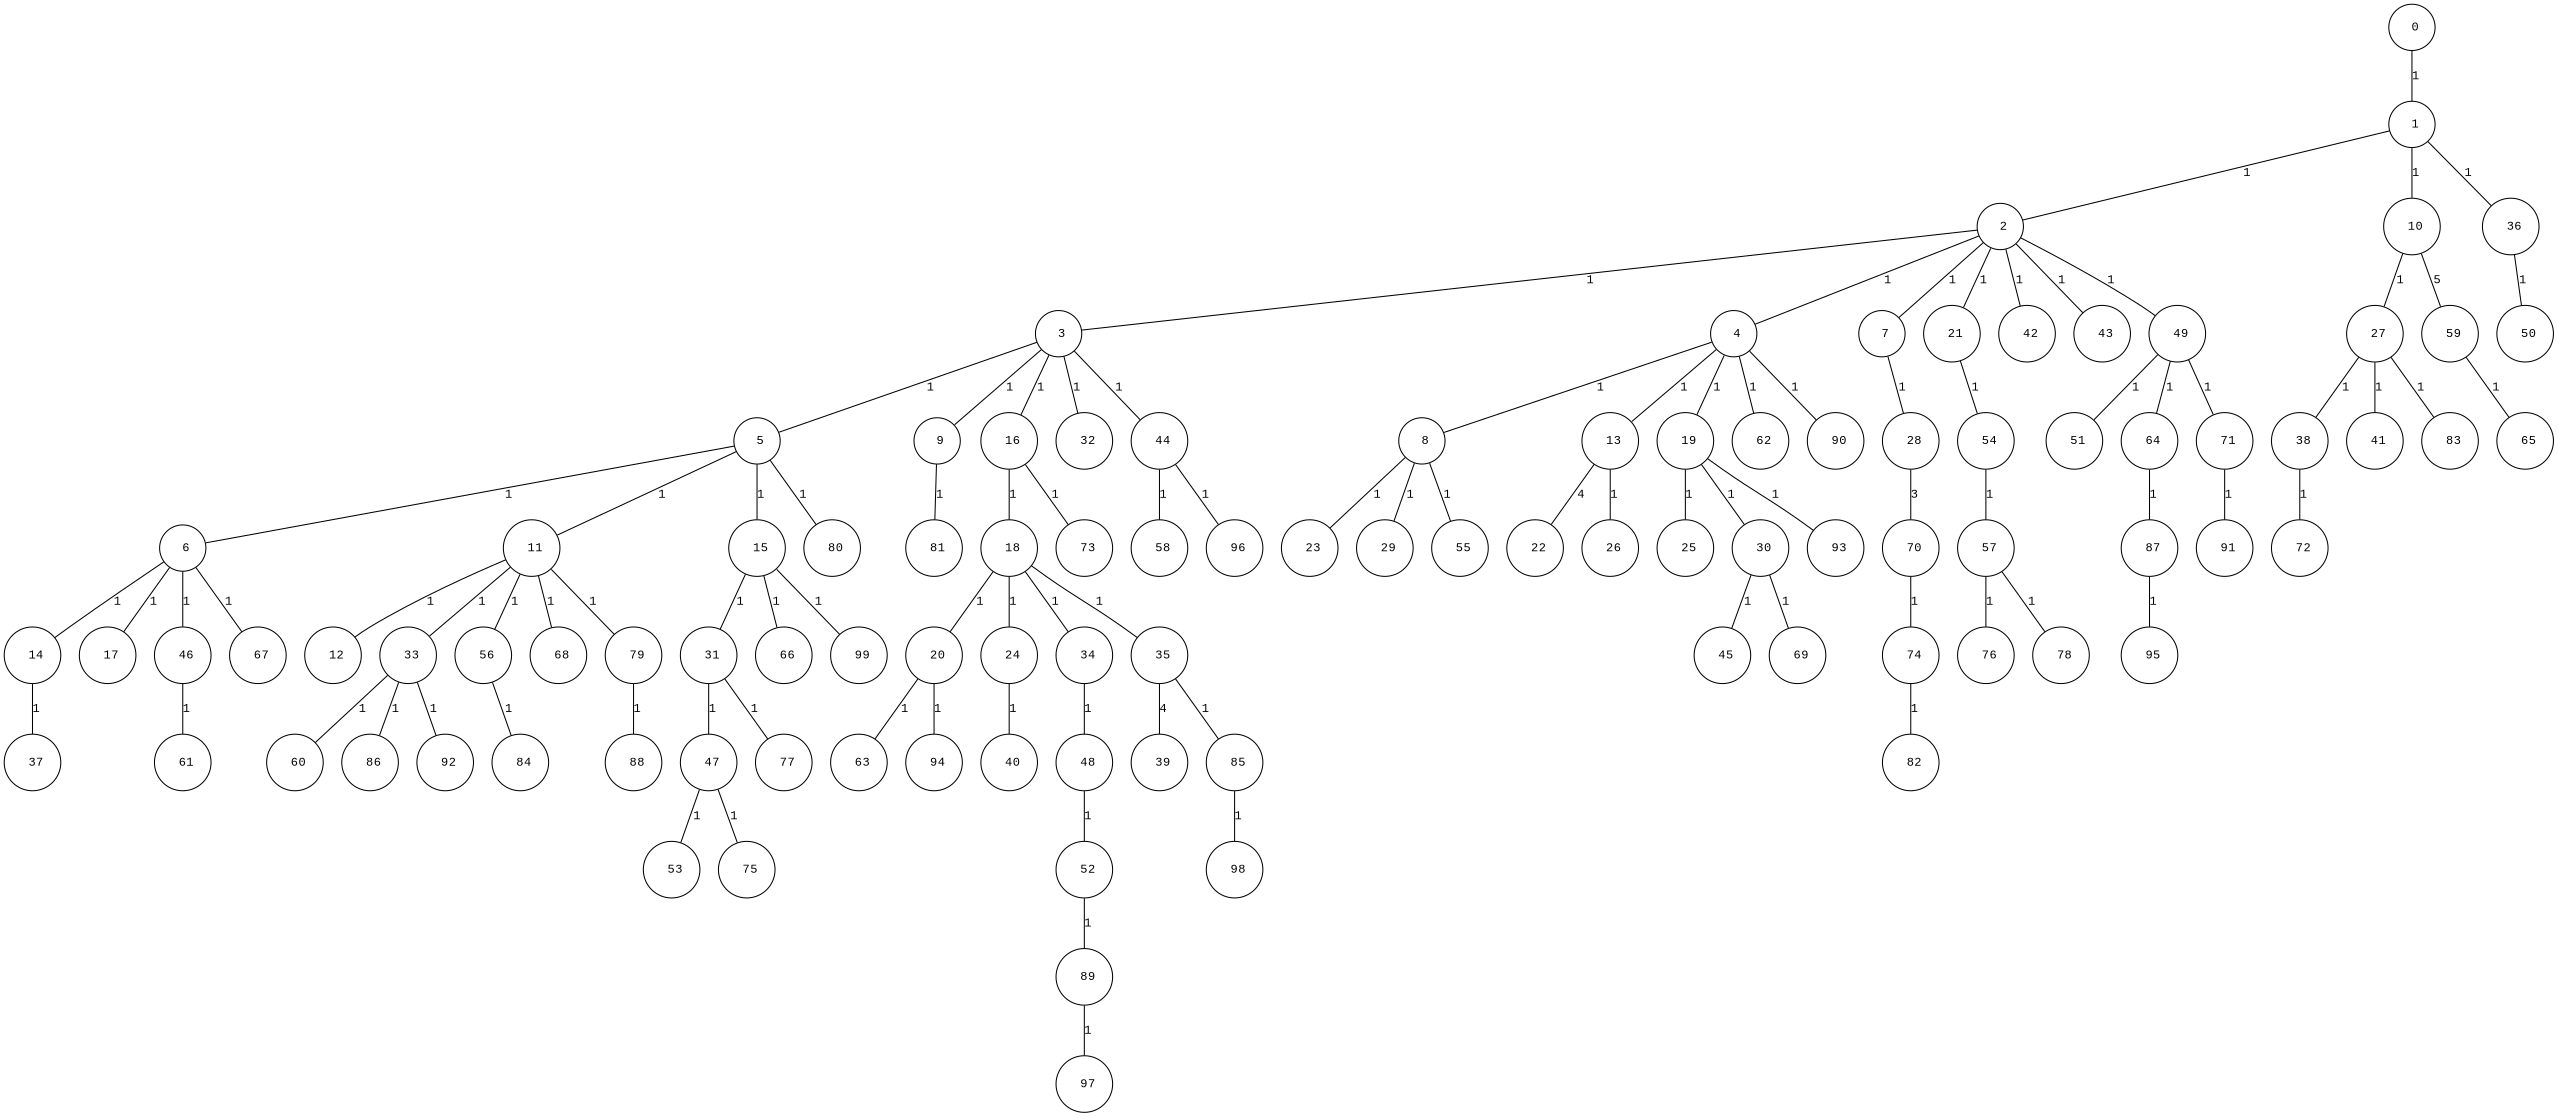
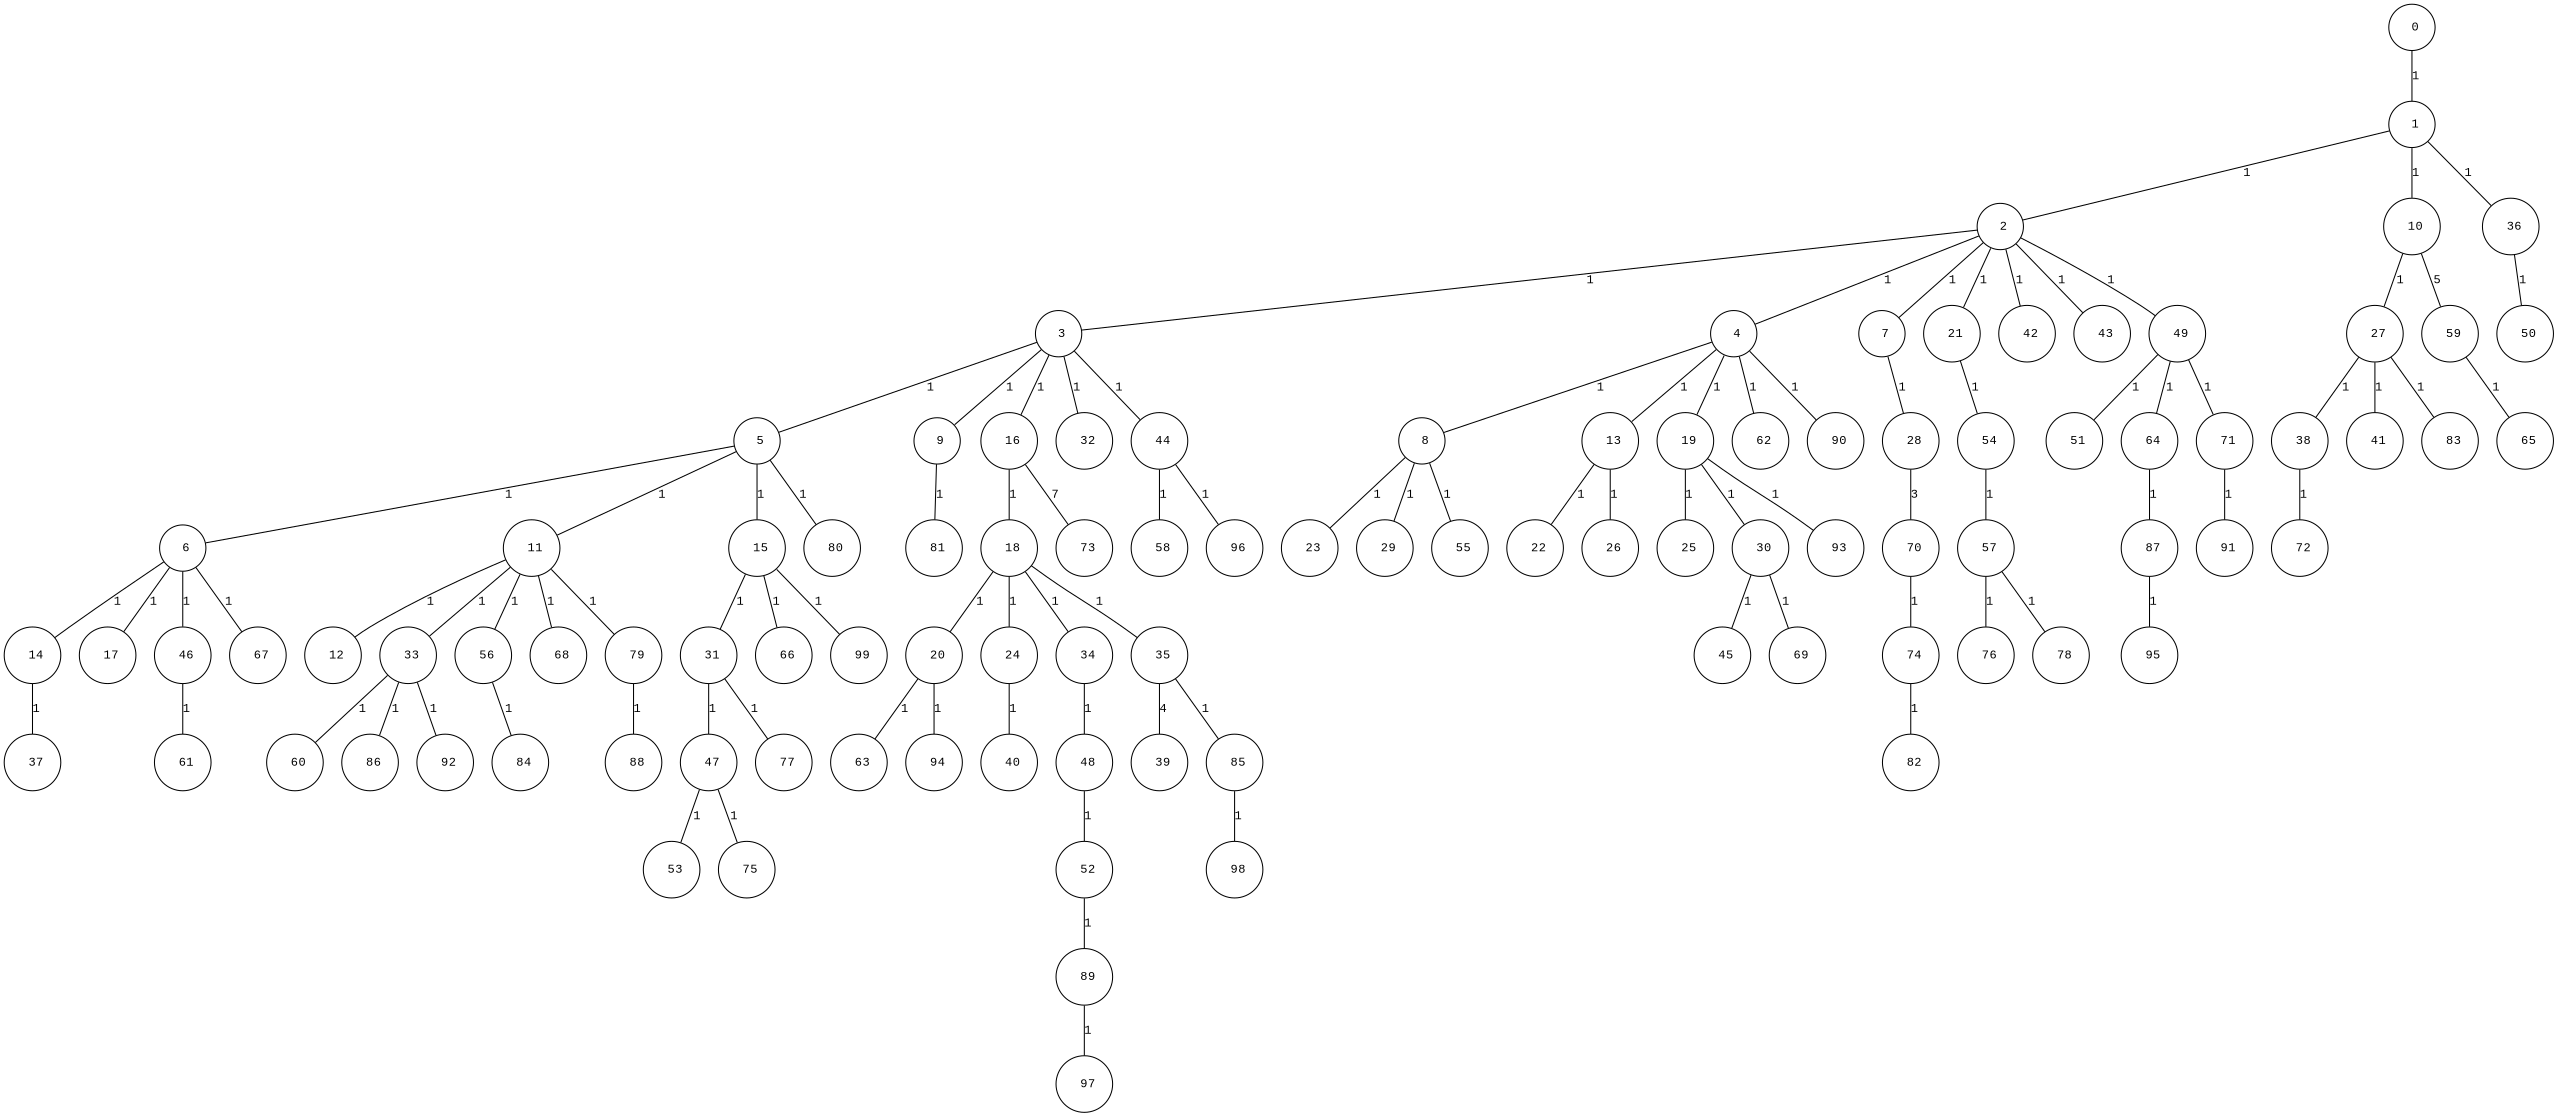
edge "16" -- "73": label "1" -> "7"
edge "13" -- "22": label "4" -> "1"
